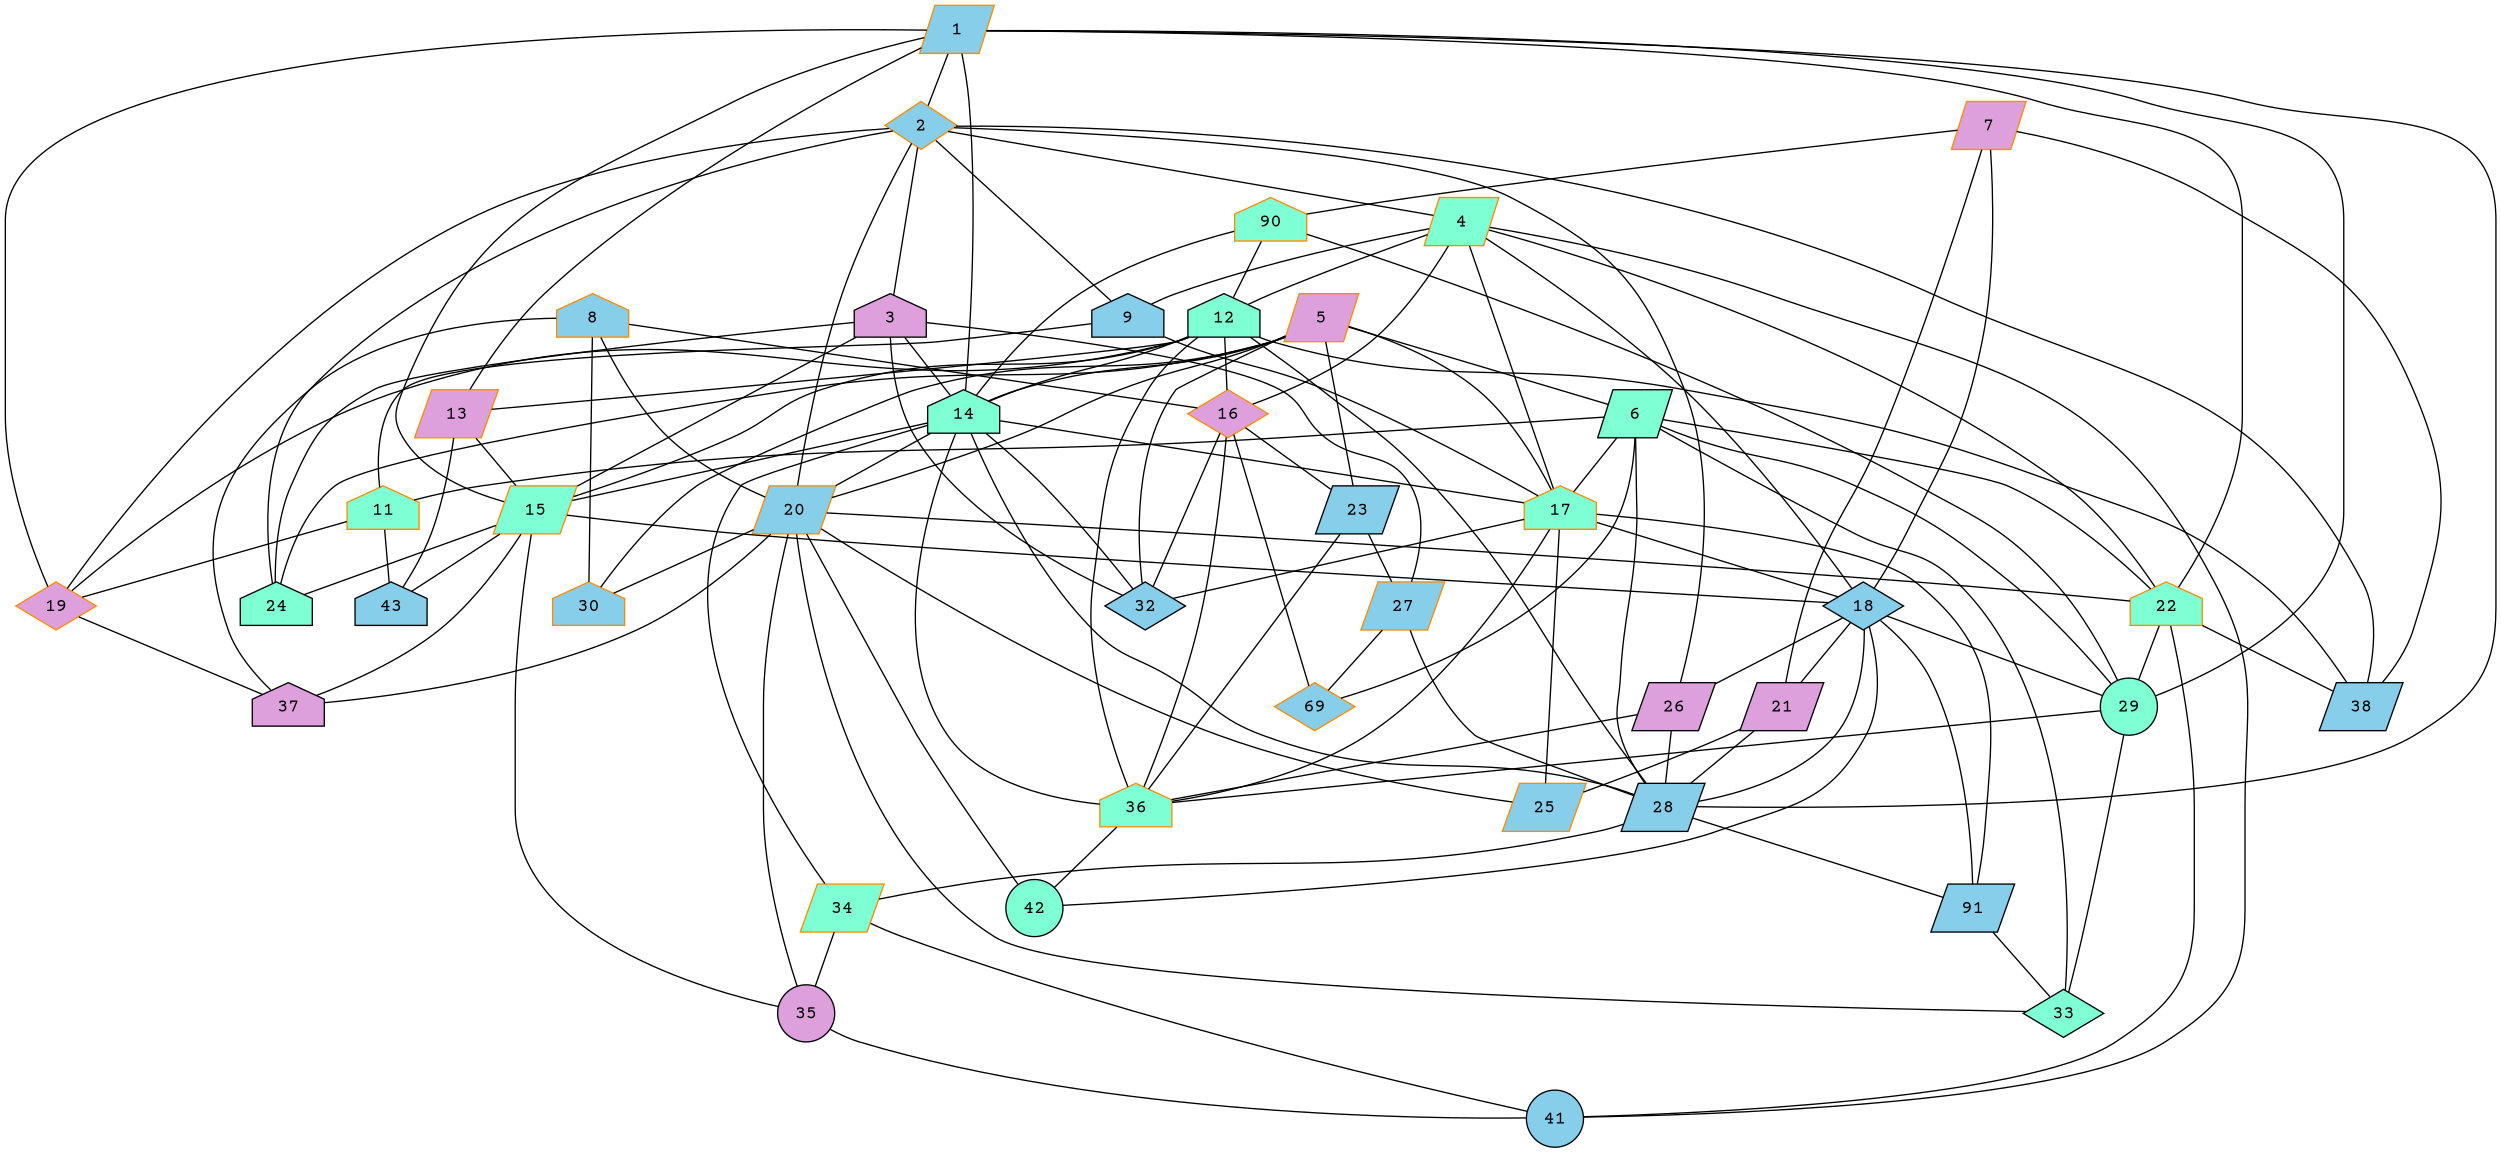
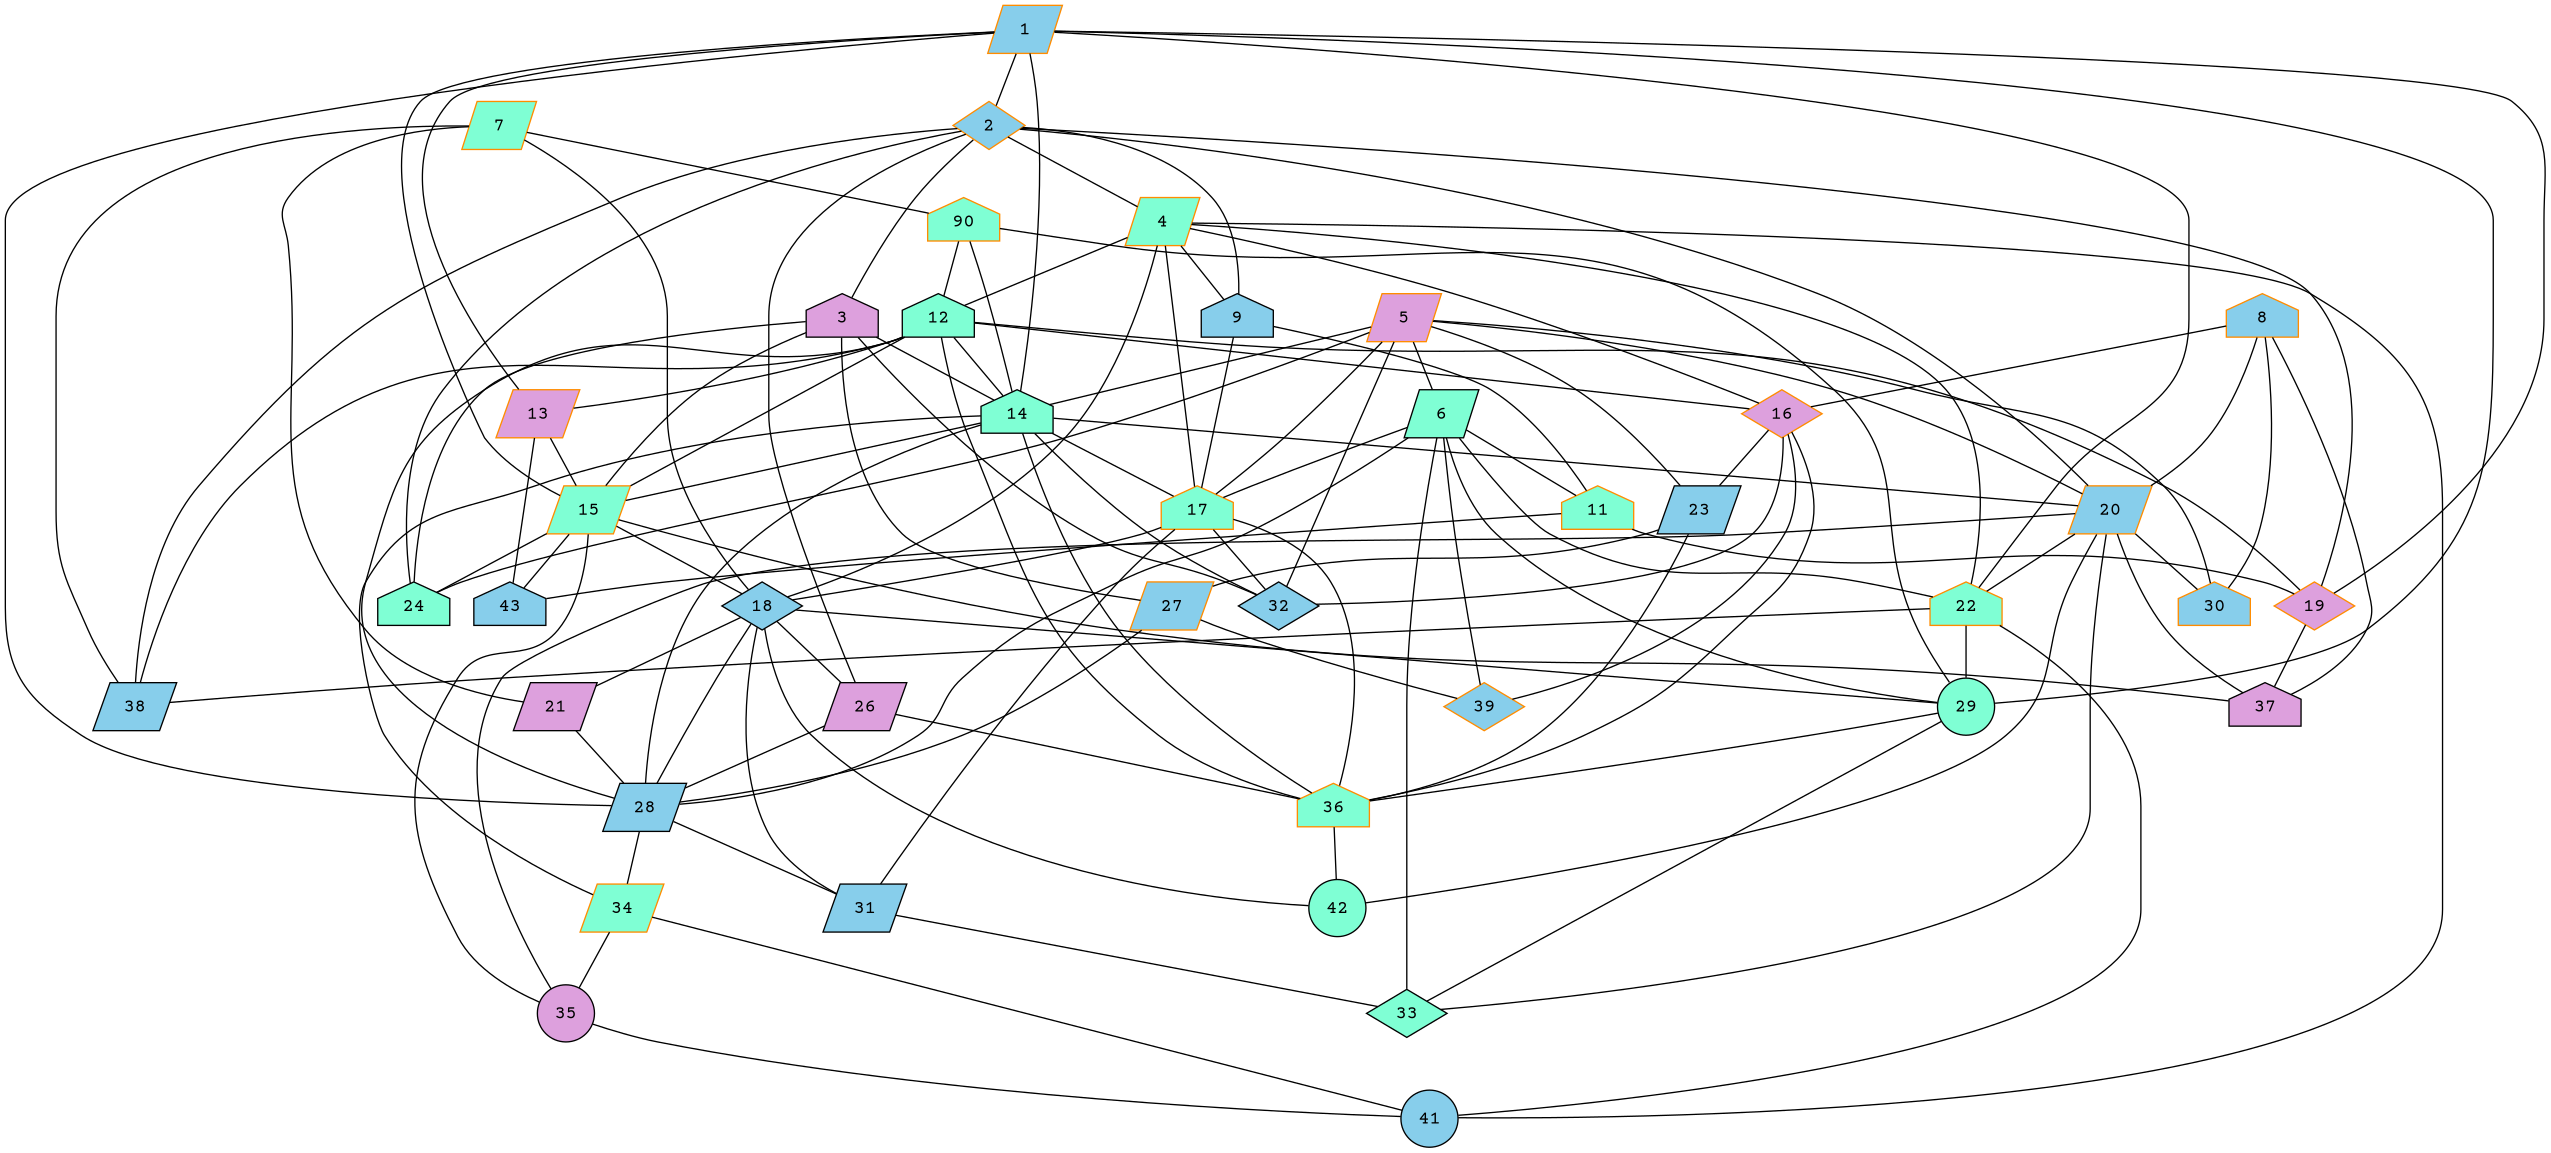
node "7": fillcolor plum -> aquamarine
node "69": label "69" -> "39"
node "25": removed
node "91": label "91" -> "31"
